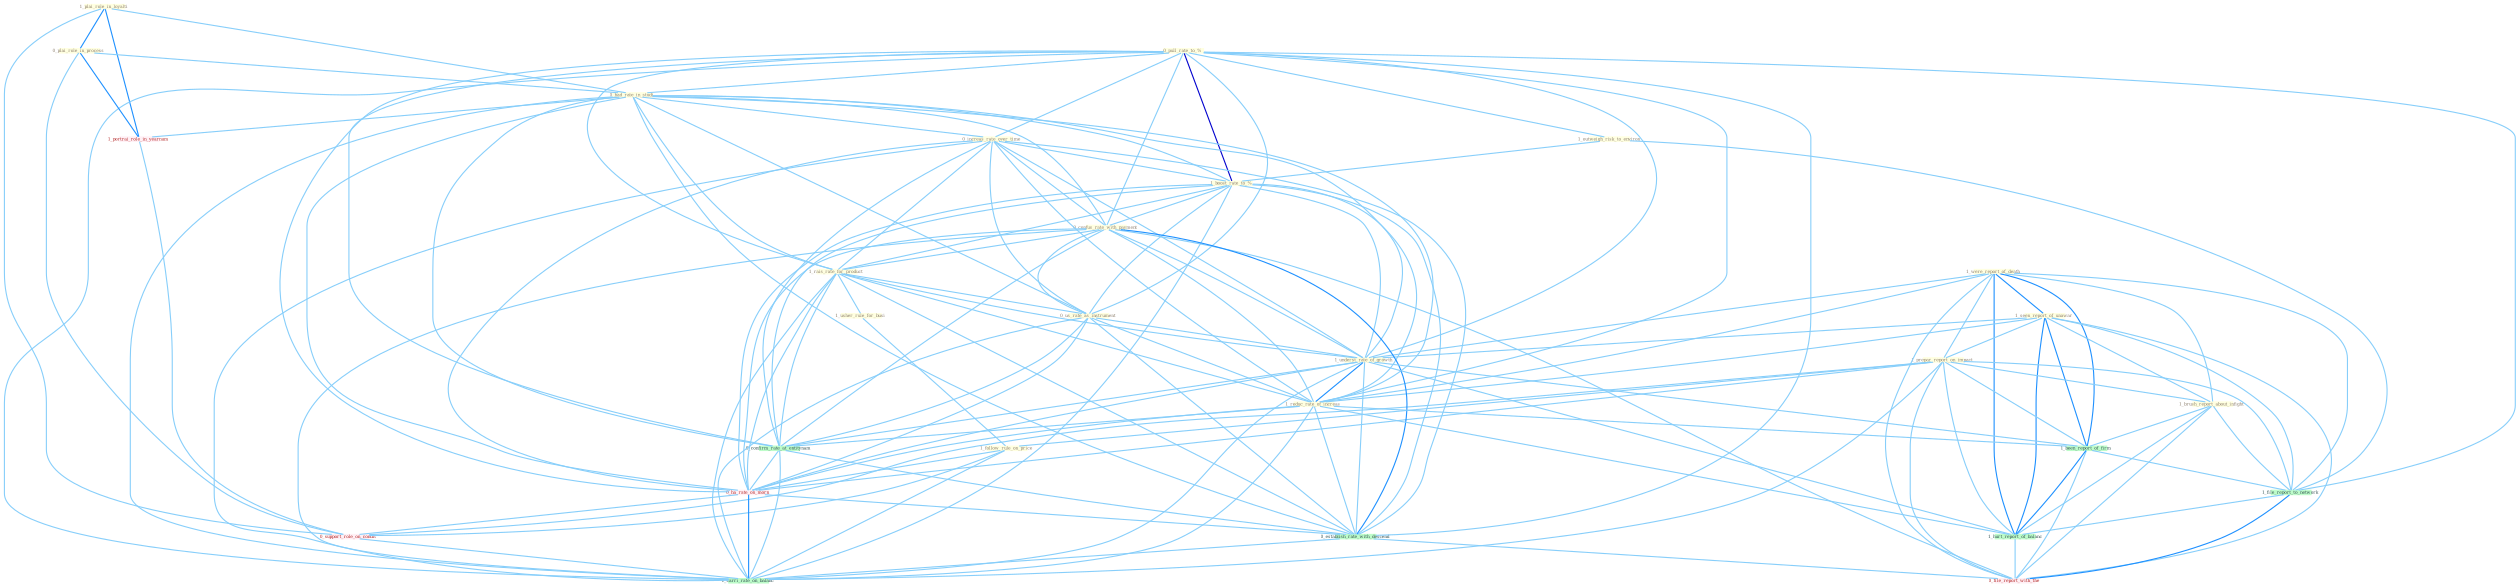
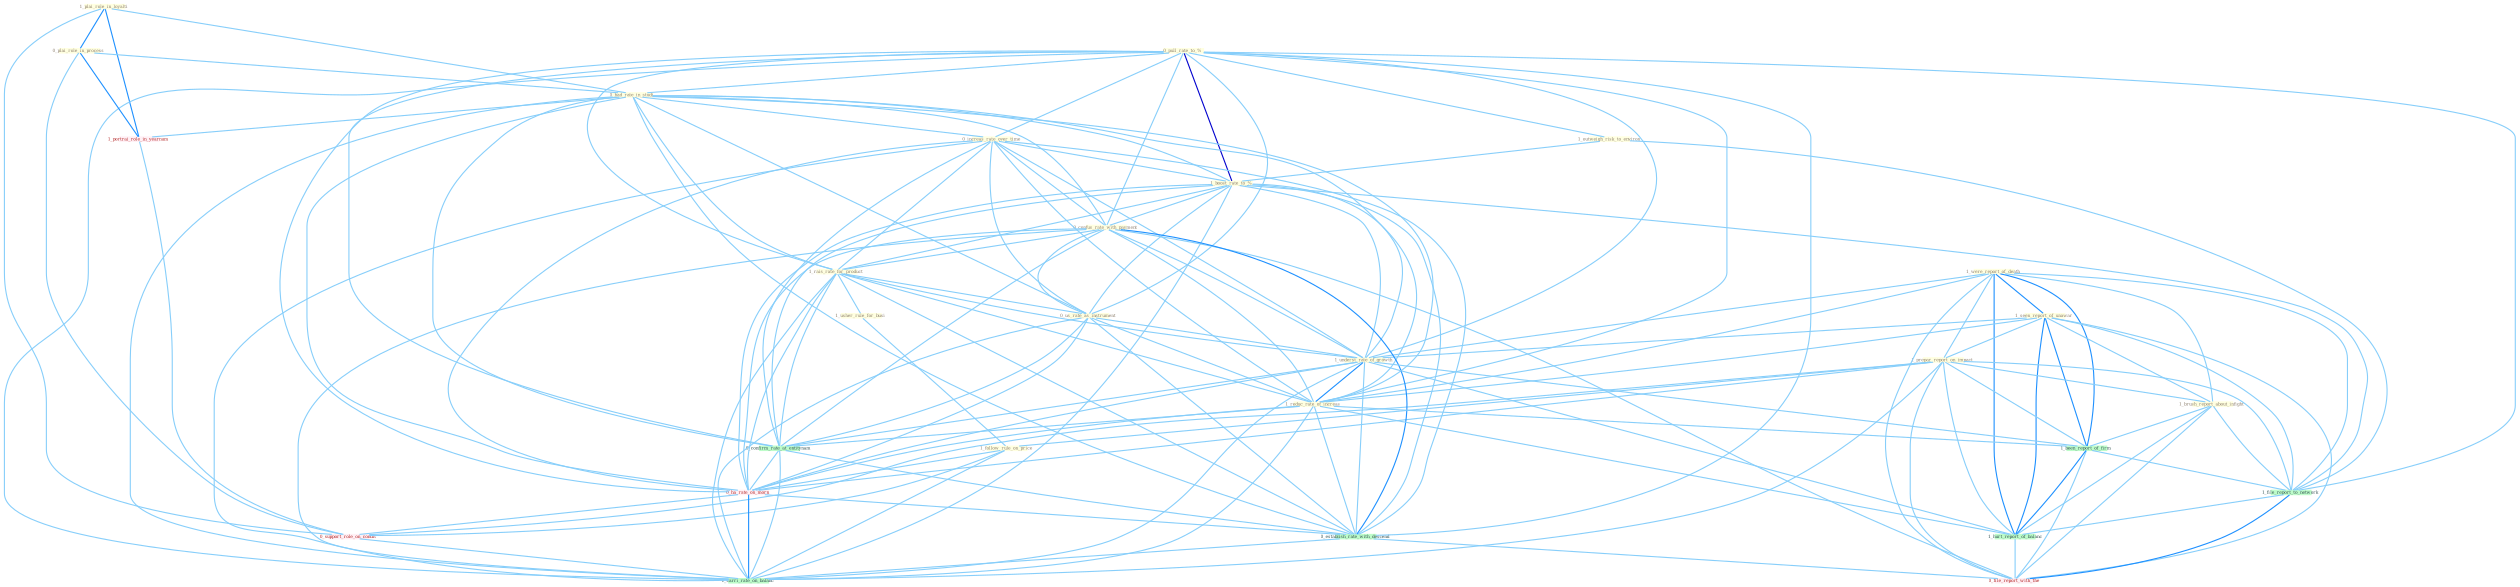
edge "1_boost_rate_to_%" -- "1_file_report_to_network": added
